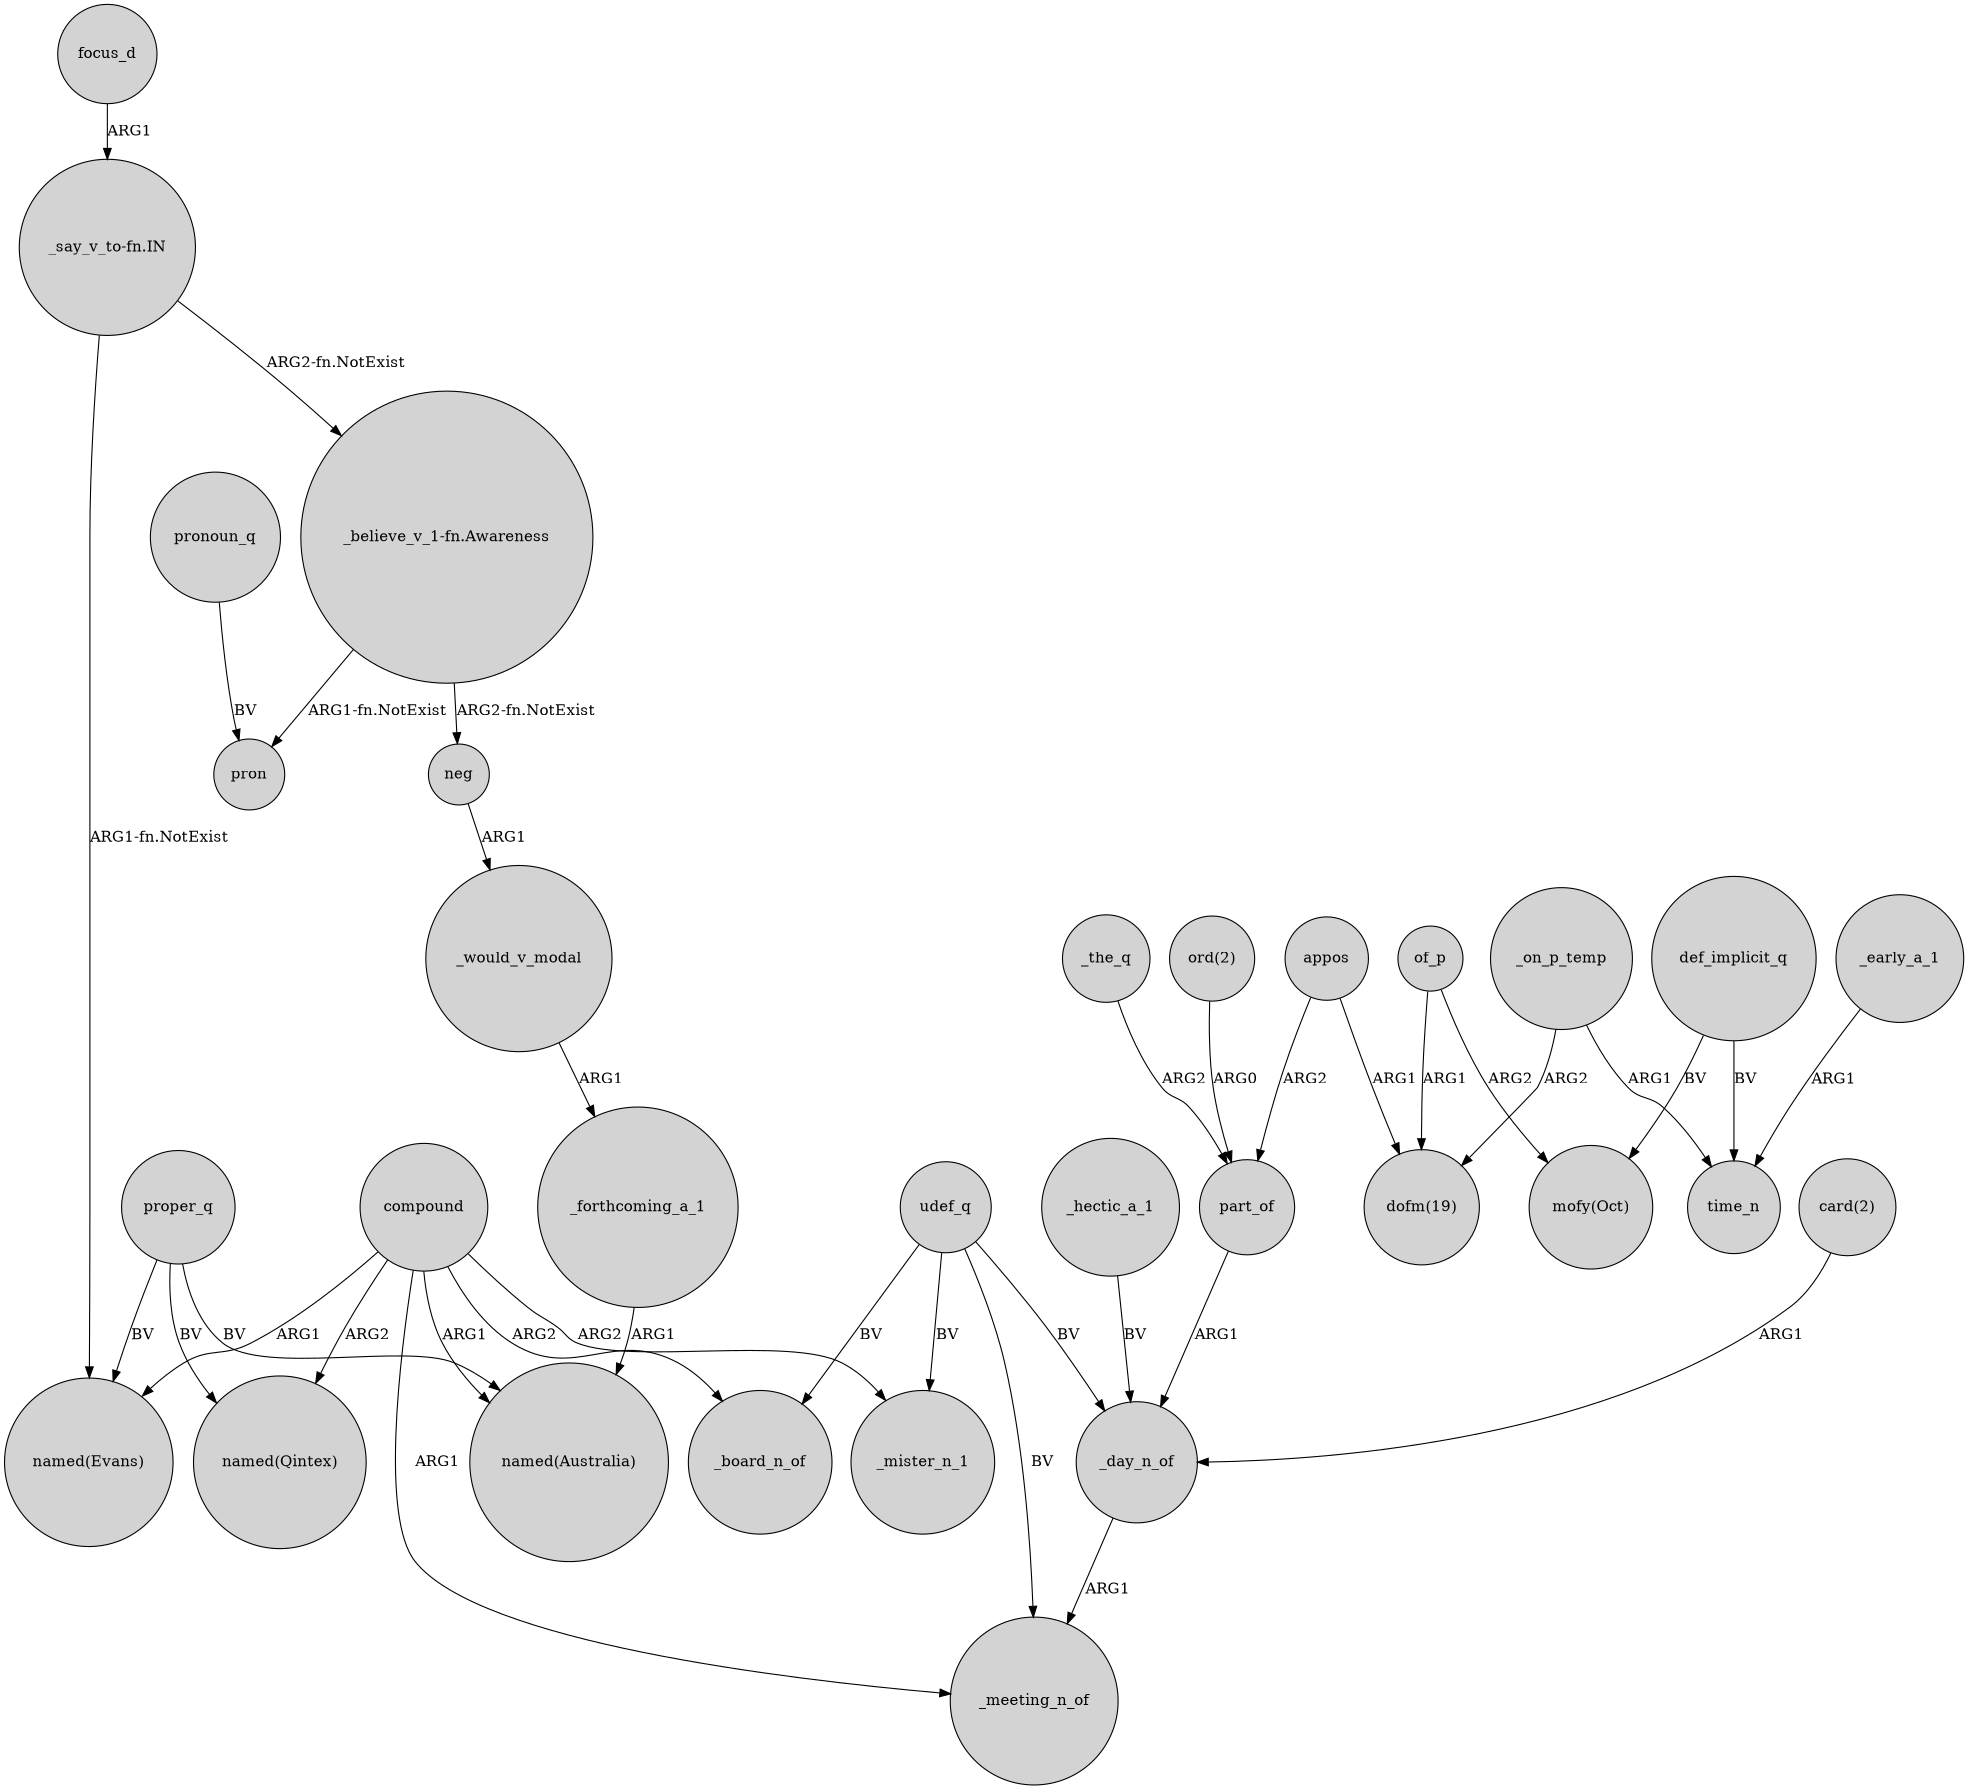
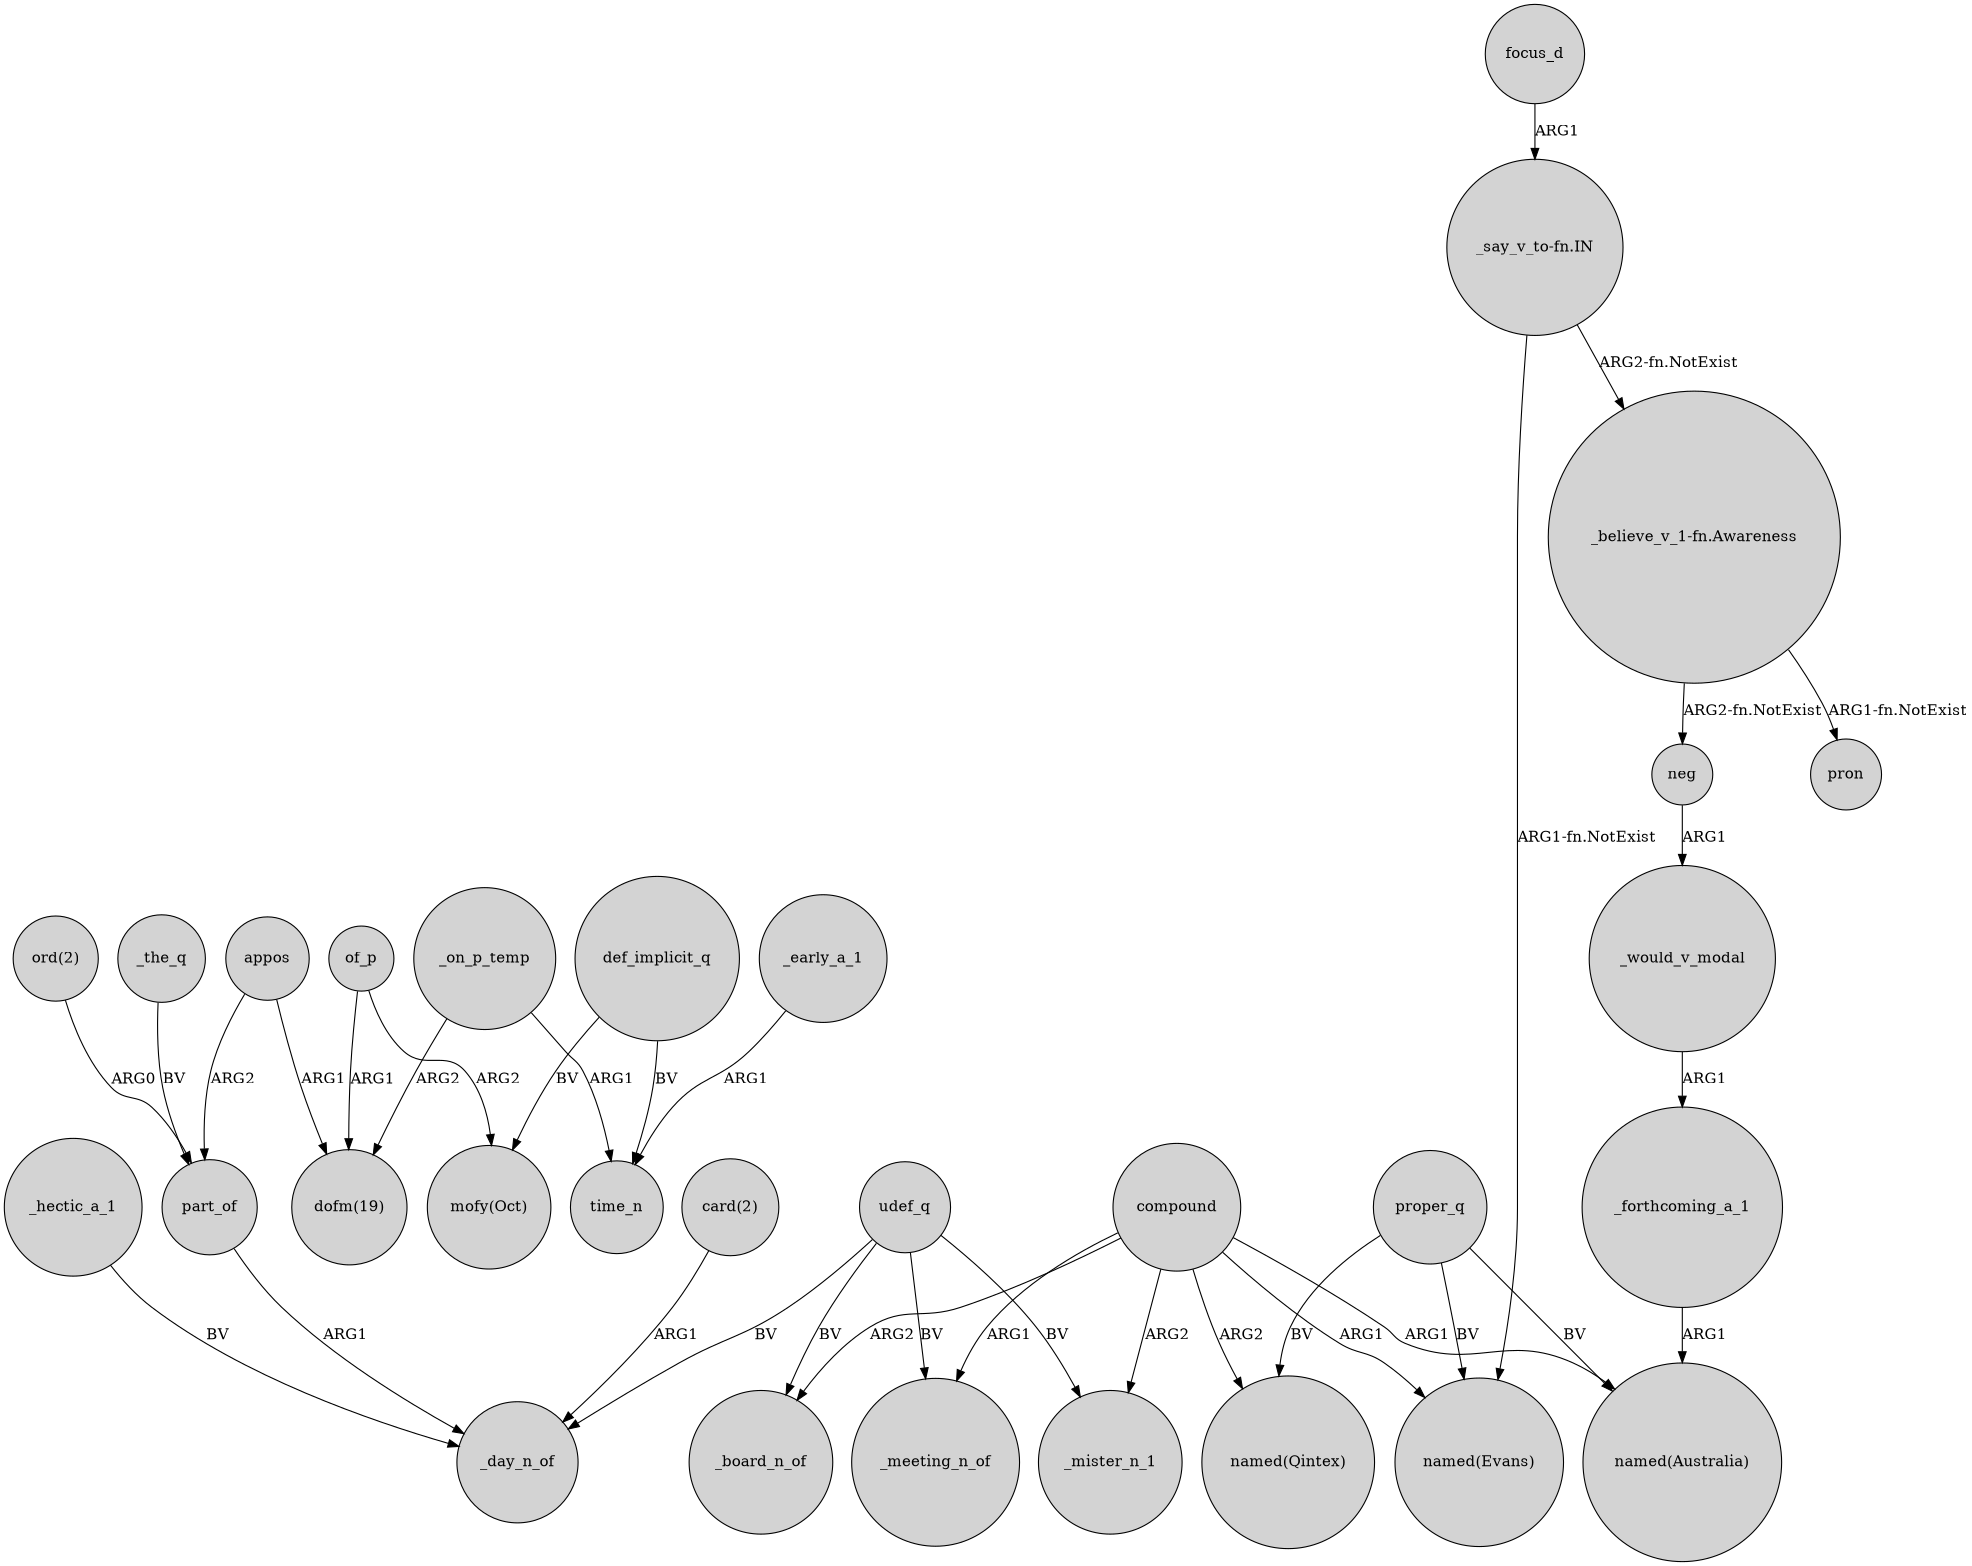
node "pronoun_q": removed
edge "_the_q" -> "part_of": label "ARG2" -> "BV"
edge "_day_n_of" -> "_meeting_n_of": removed, label "ARG1"
